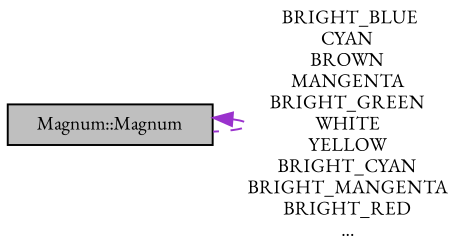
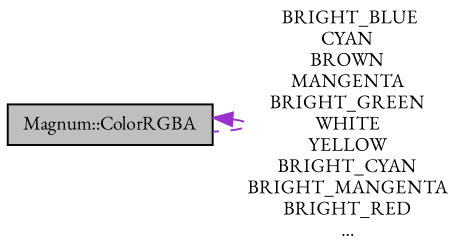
node "Magnum::Magnum": label "Magnum::Magnum" -> "Magnum::ColorRGBA"
